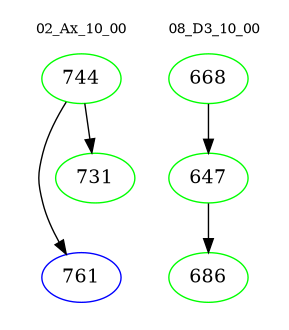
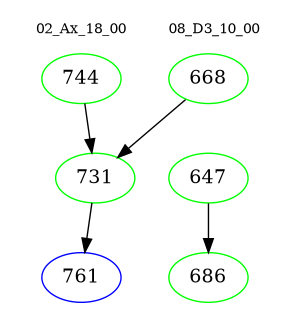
cluster "02_Ax_10_00": label "02_Ax_10_00" -> "02_Ax_18_00"
edge "668" -> "647": now "668" -> "731"
edge "744" -> "761": now "731" -> "761"
